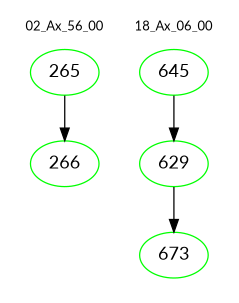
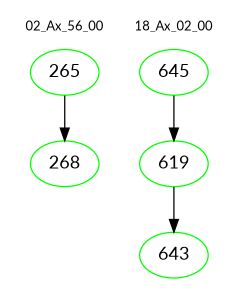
cluster "18_Ax_06_00": label "18_Ax_06_00" -> "18_Ax_02_00"
node "266": label "266" -> "268"
node "629": label "629" -> "619"
node "673": label "673" -> "643"
